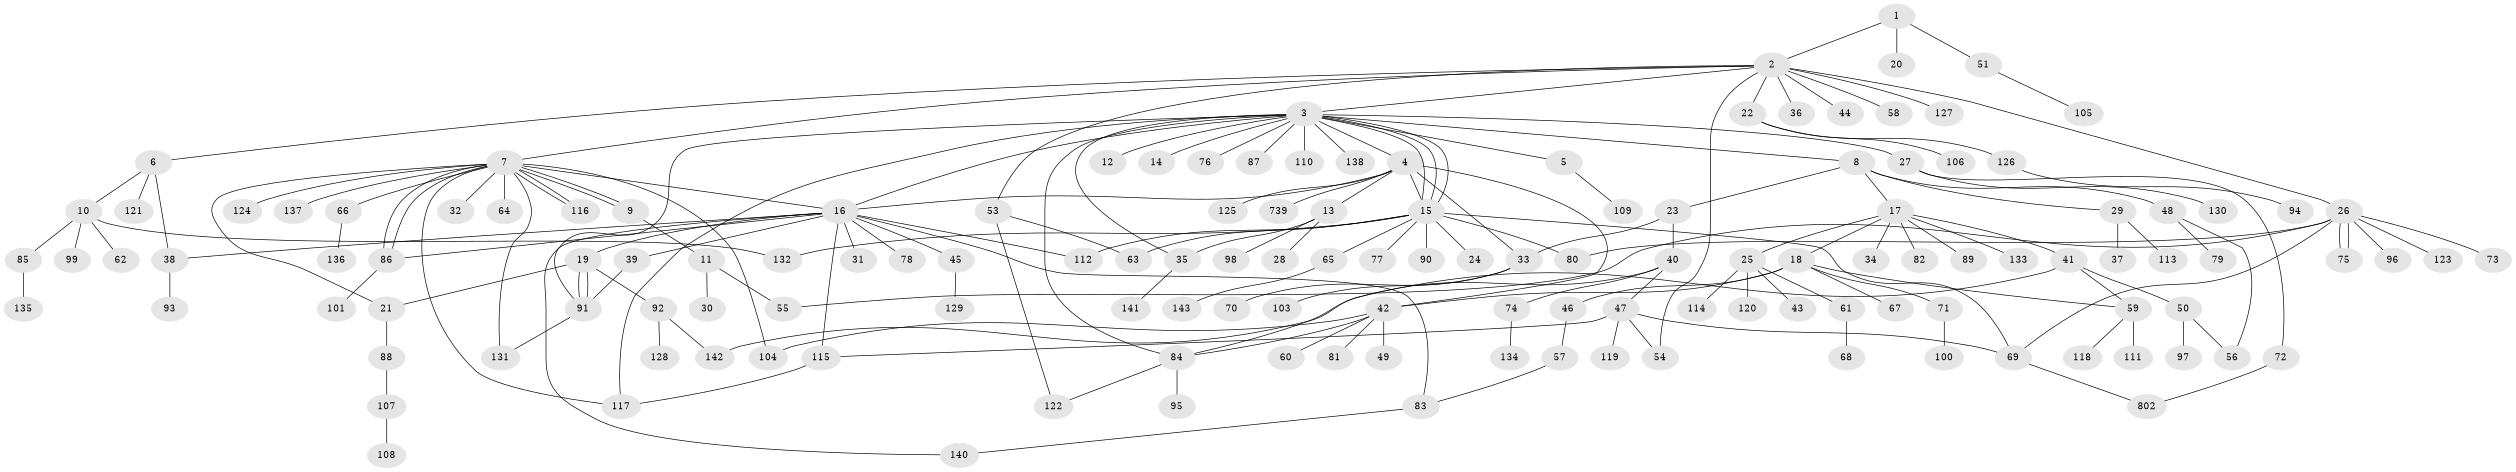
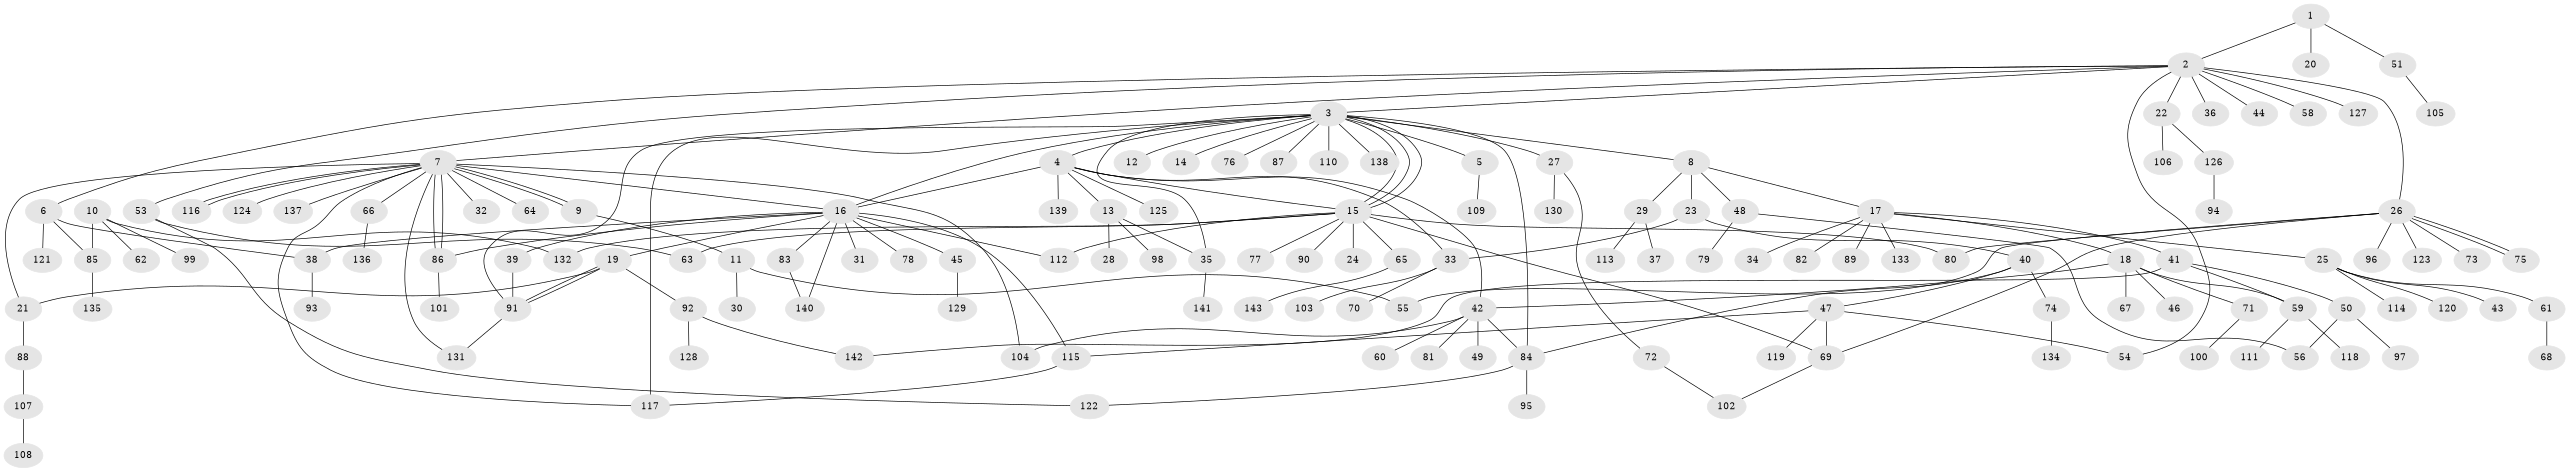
edge "6" -- "10": now "6" -- "85"
node "739": label "739" -> "139"
node "57": removed
node "802": label "802" -> "102"
